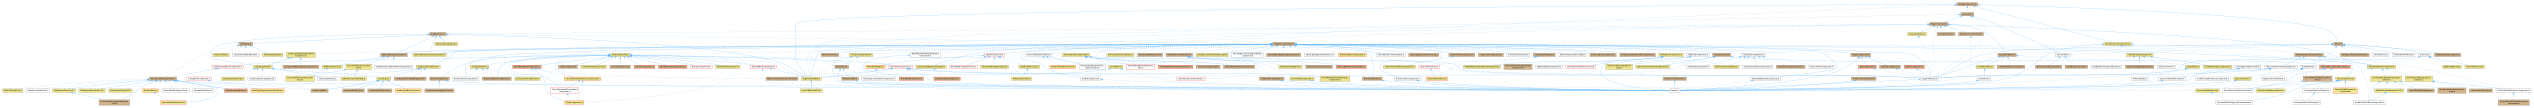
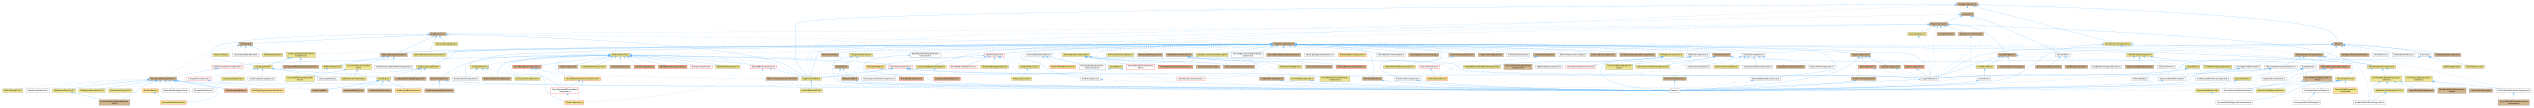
edge "HeterogeneousVolumeComponent.h" -> "WaterBodyTypes.h": now "WaterBodyComponent.h" -> "WaterBodyTypes.h"
